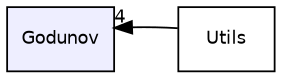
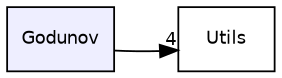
edge "Utils" -> "Godunov": reversed
